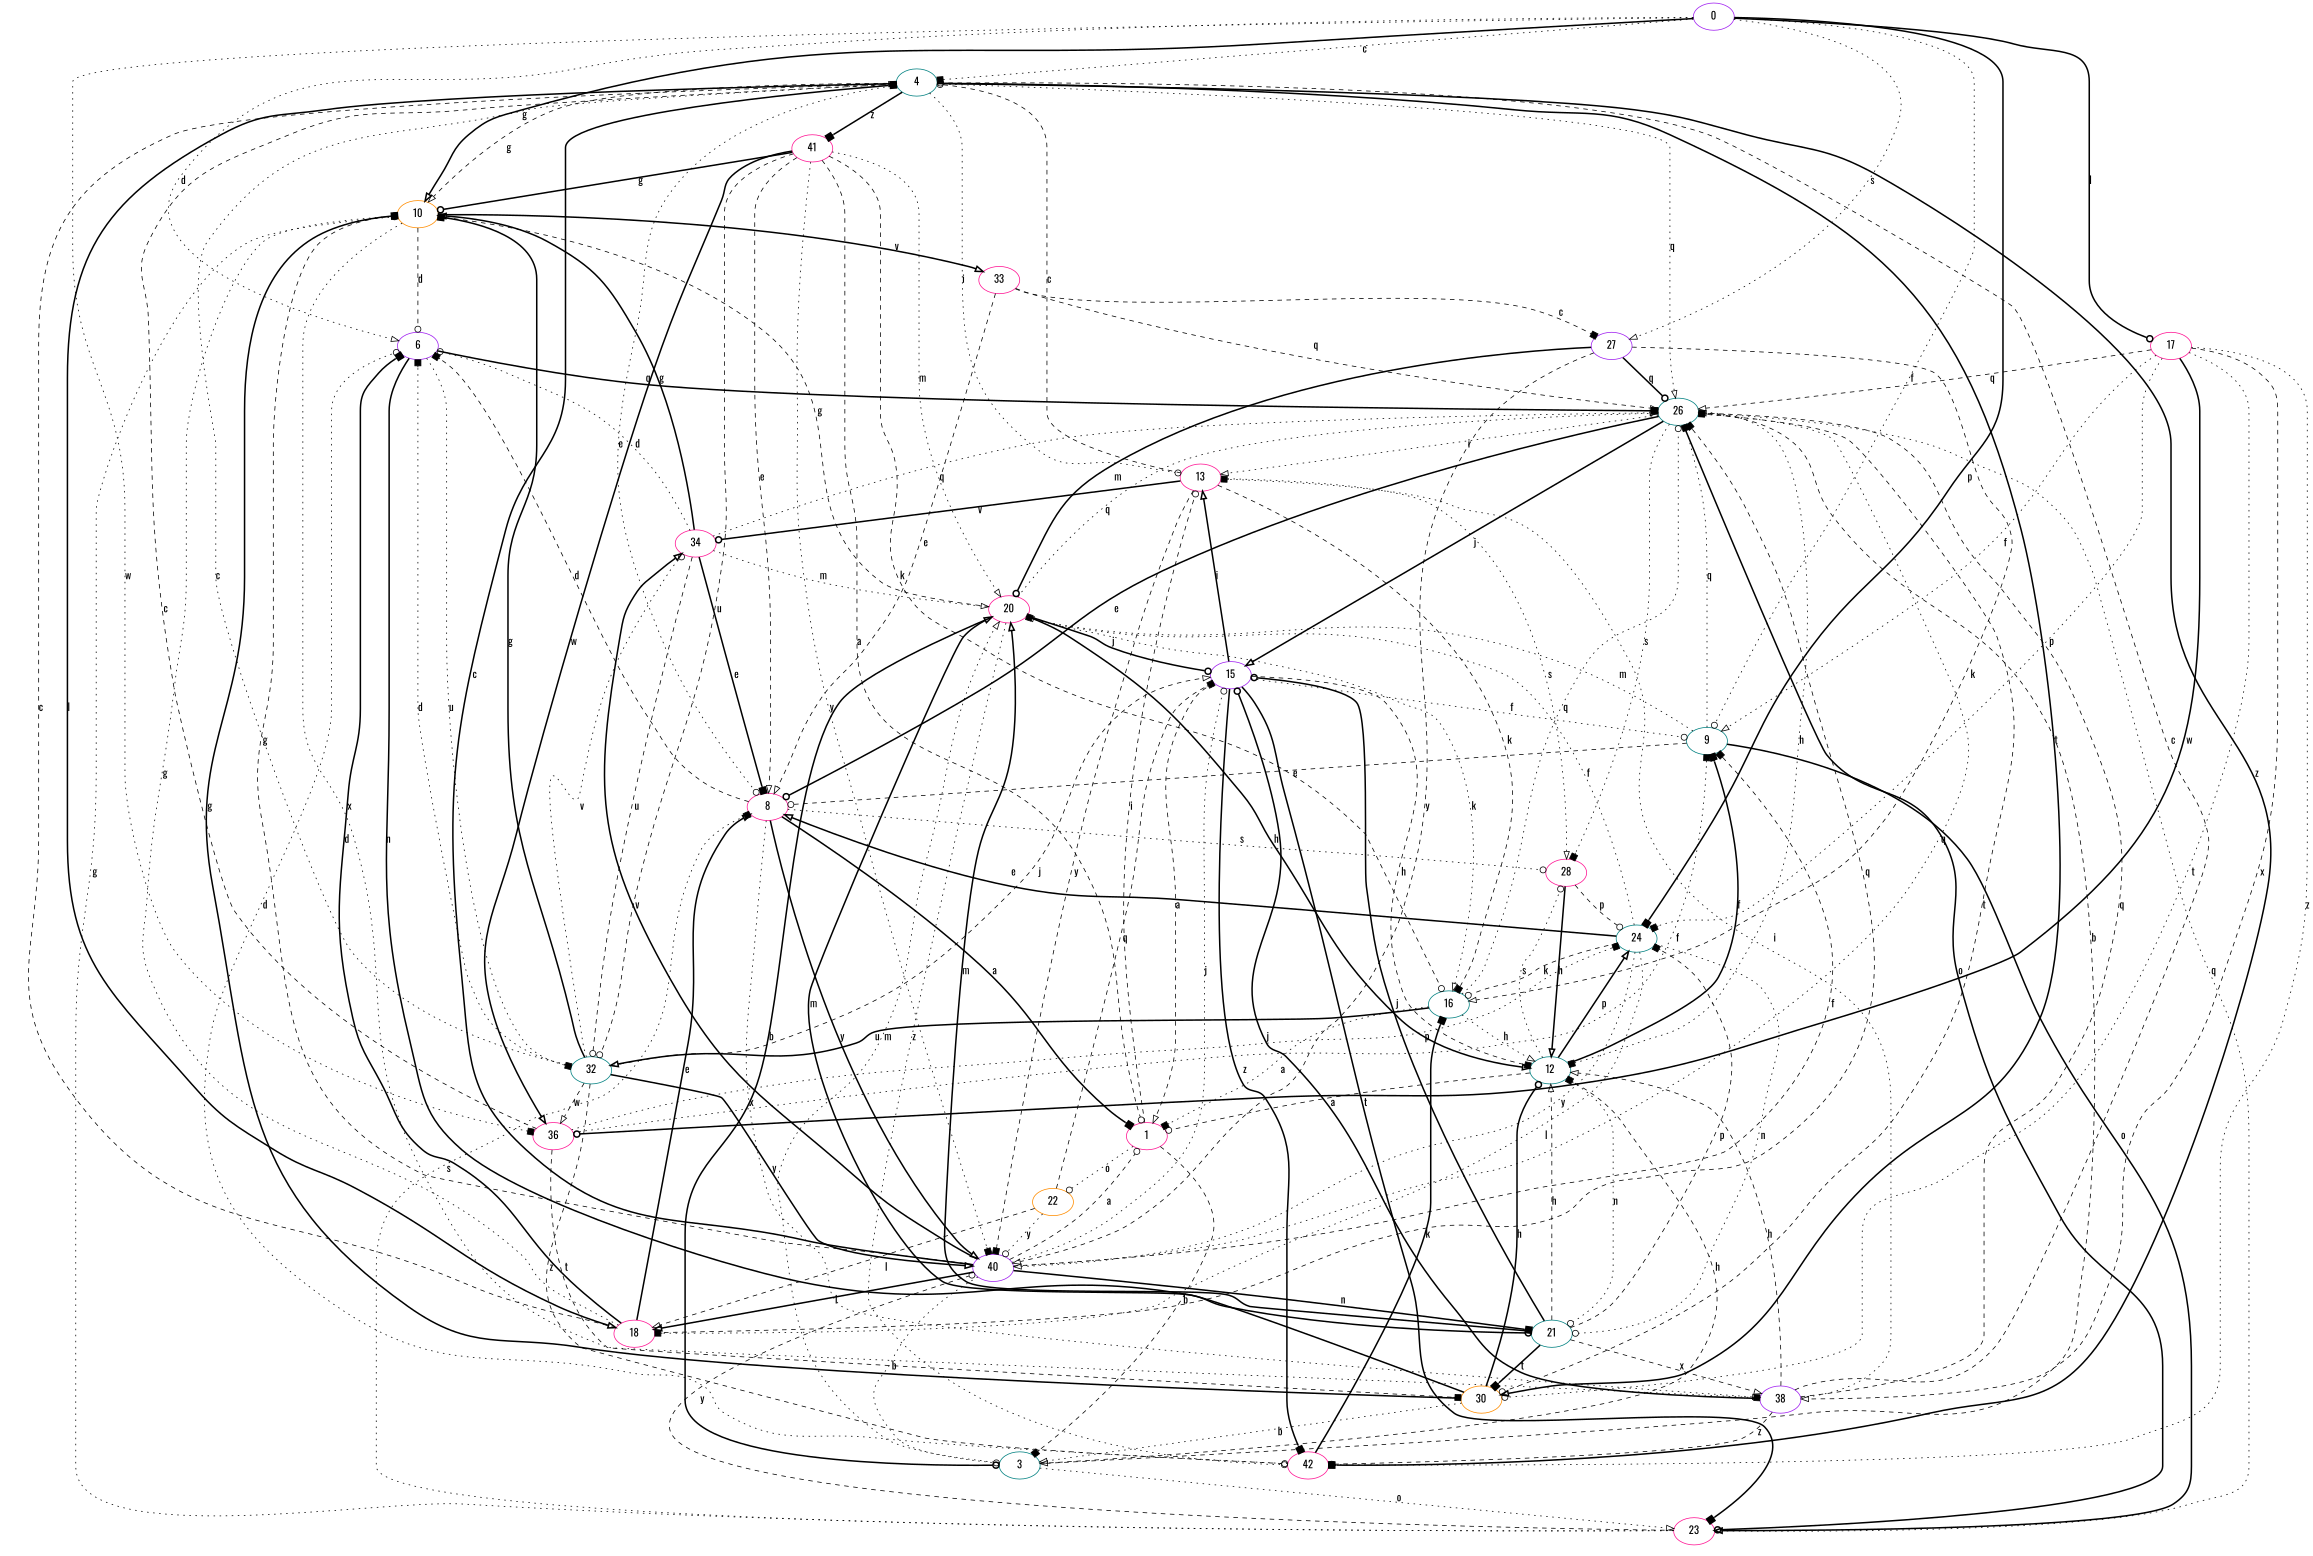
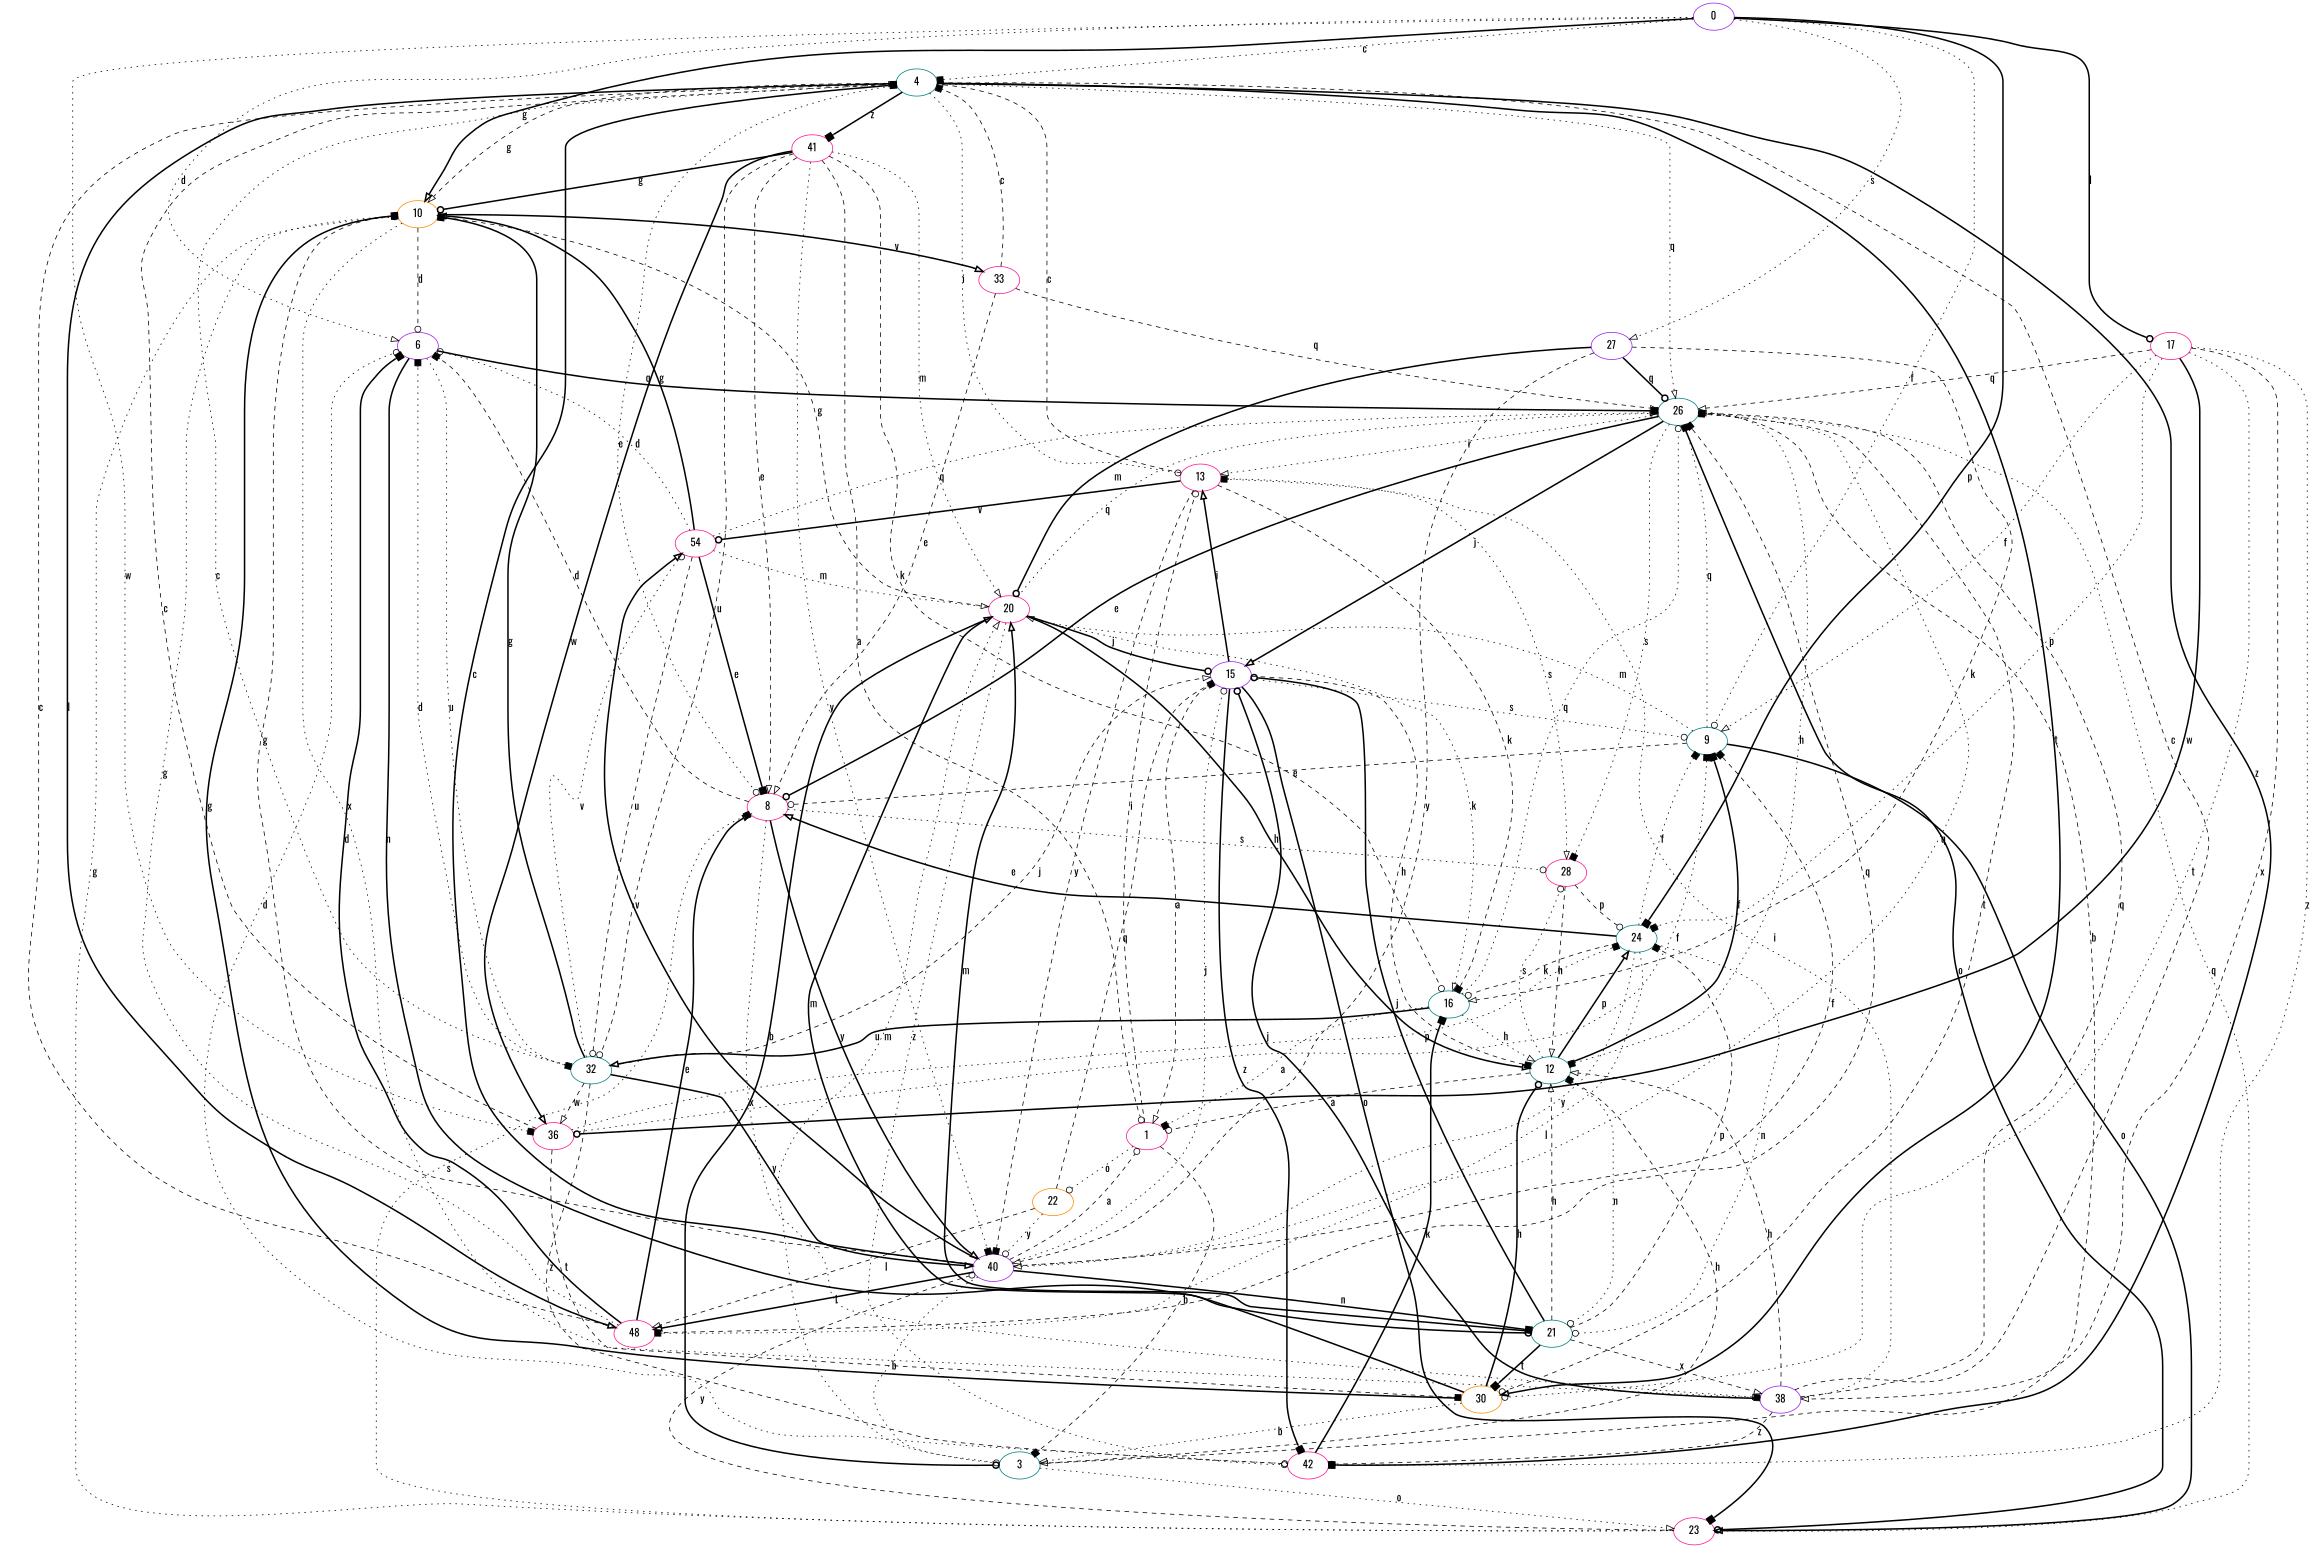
edge "33" -> "27": now "33" -> "4"
node "34": label "34" -> "54"
edge "24" -> "20": now "24" -> "9"
edge "15" -> "9": label "f" -> "s"
edge "8" -> "1": removed, label "a"
edge "28" -> "12": style bold -> dashed
edge "15" -> "23": label "t" -> "o"
node "18": label "18" -> "48"
